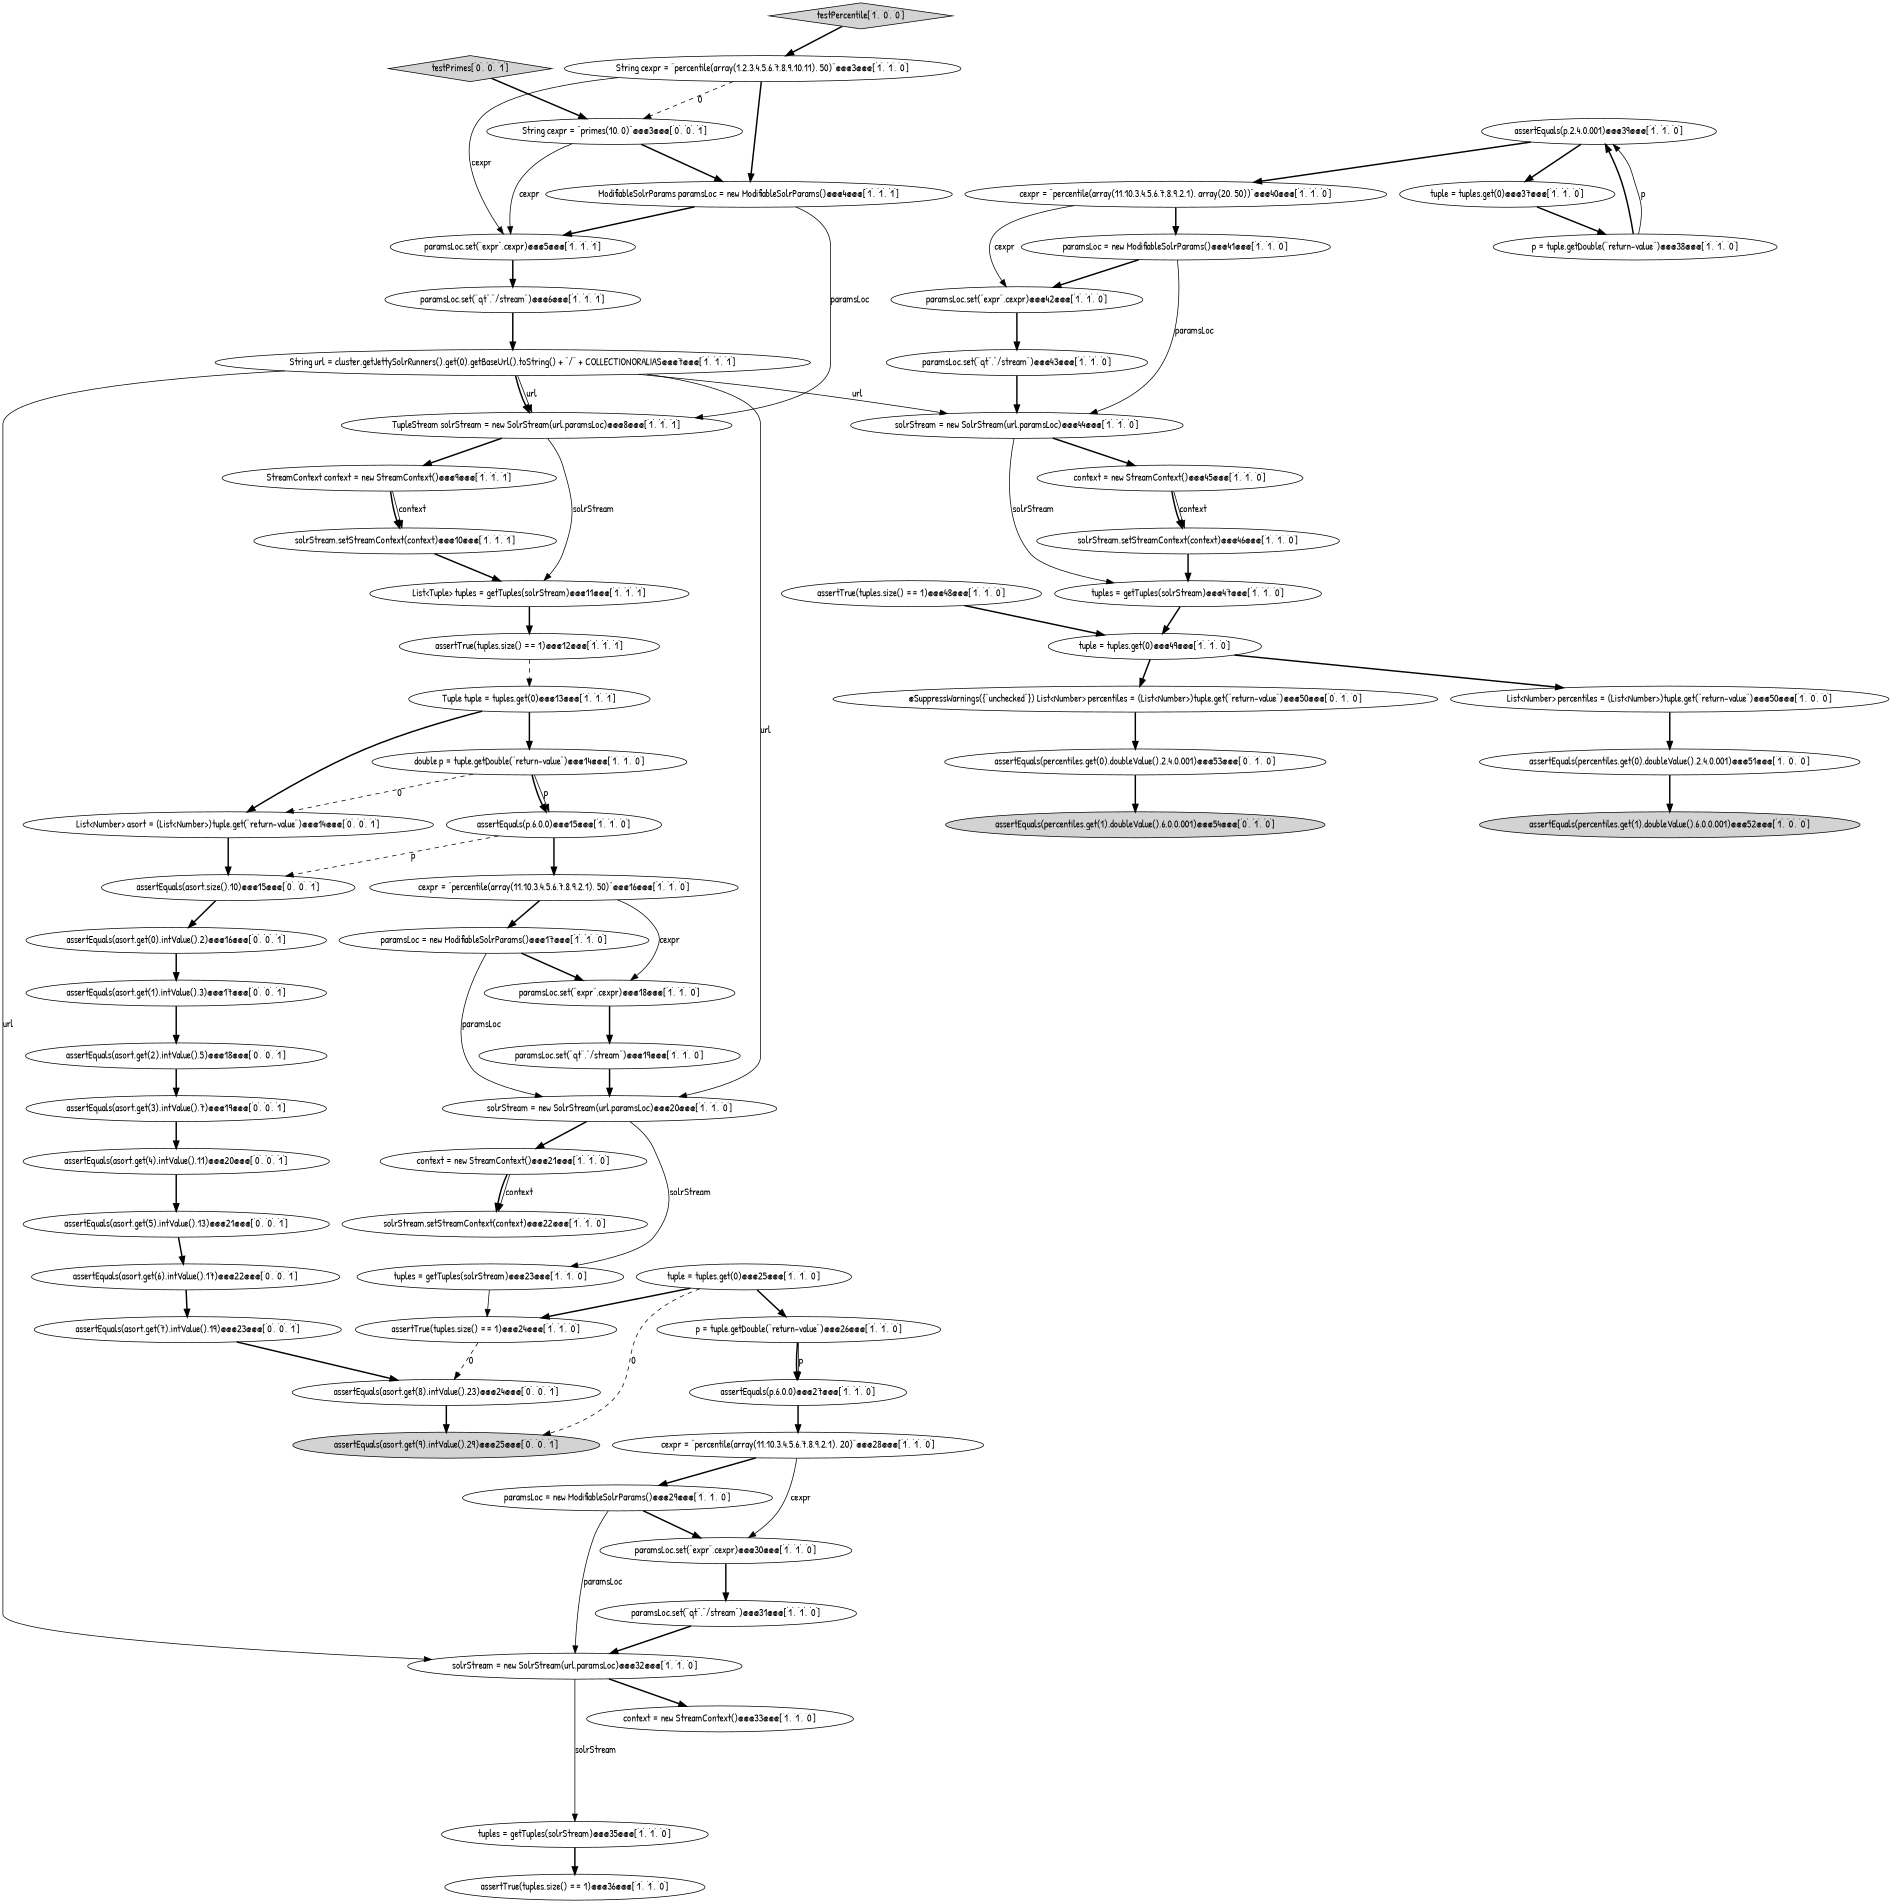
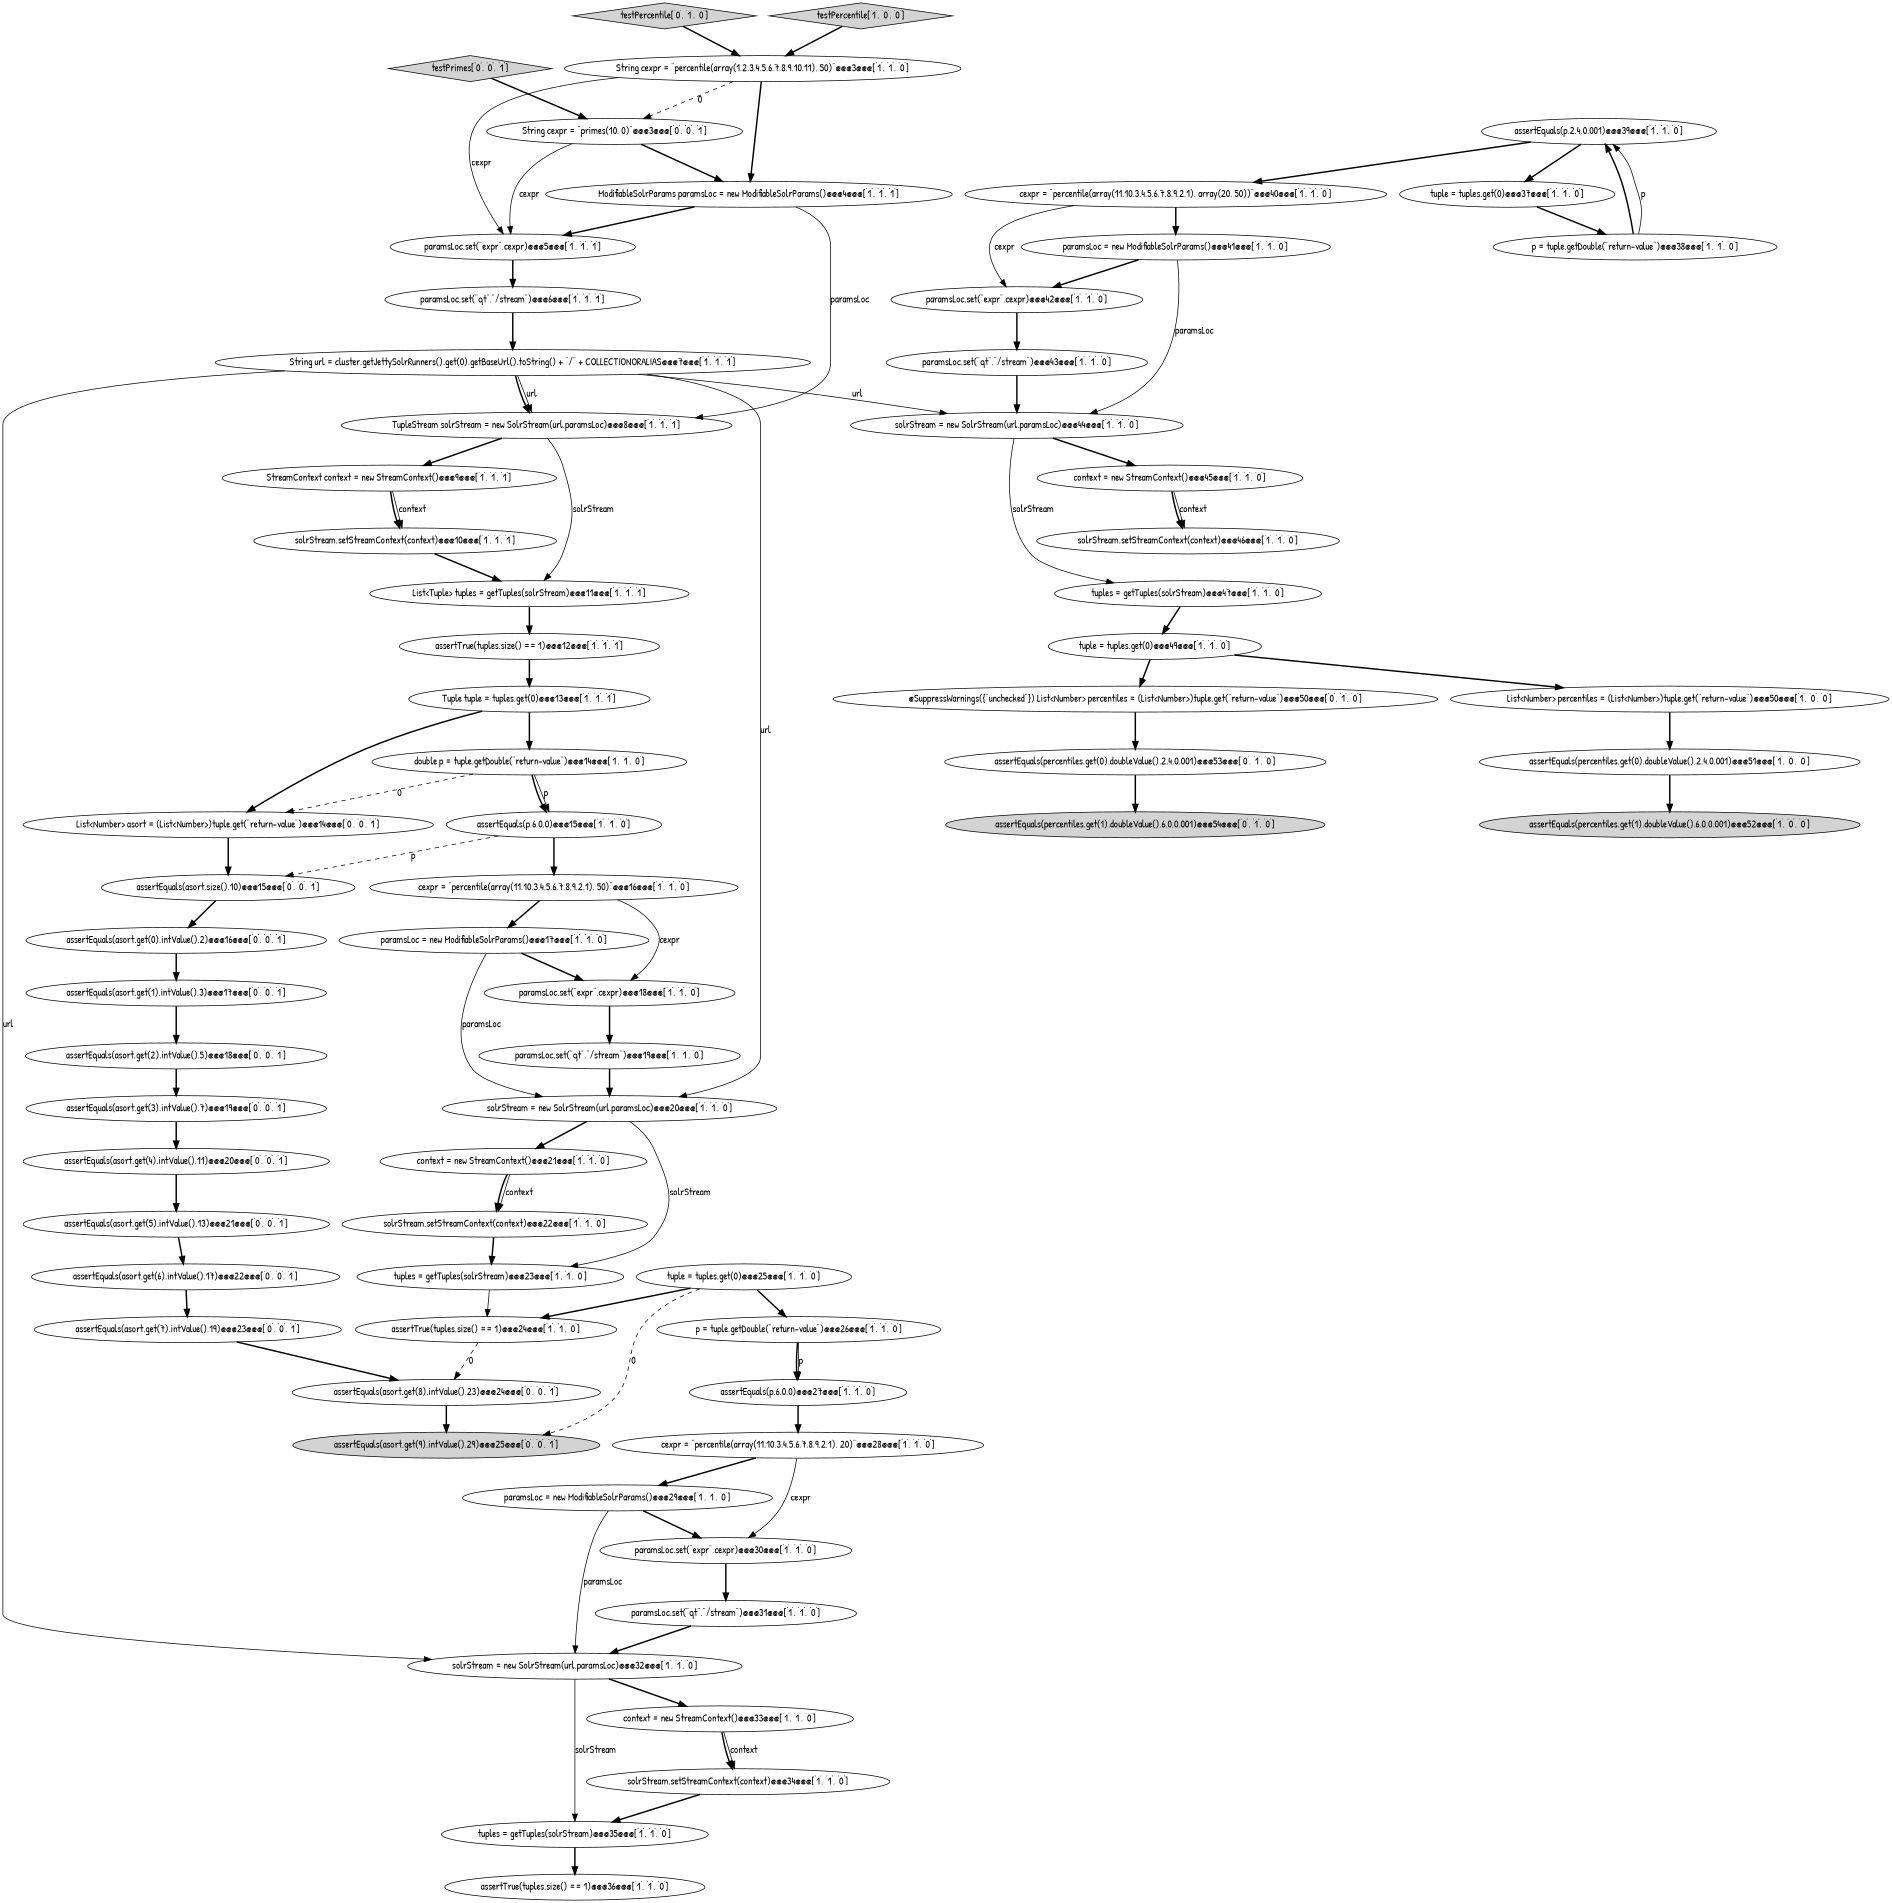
node "testPercentile['0', '1', '0']": added
edge "solrStream.setStreamContext(context)@@@46@@@['1', '1', '0']" -> "tuples = getTuples(solrStream)@@@47@@@['1', '1', '0']": removed
node "assertTrue(tuples.size() == 1)@@@48@@@['1', '1', '0']": removed
edge "assertTrue(tuples.size() == 1)@@@12@@@['1', '1', '1']" -> "Tuple tuple = tuples.get(0)@@@13@@@['1', '1', '1']": style dashed -> bold
edge "solrStream.setStreamContext(context)@@@22@@@['1', '1', '0']" -> "tuples = getTuples(solrStream)@@@23@@@['1', '1', '0']": added
node "solrStream.setStreamContext(context)@@@34@@@['1', '1', '0']": added
